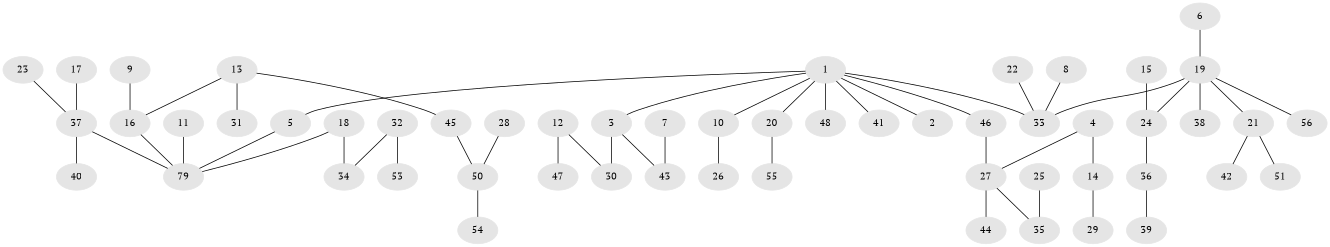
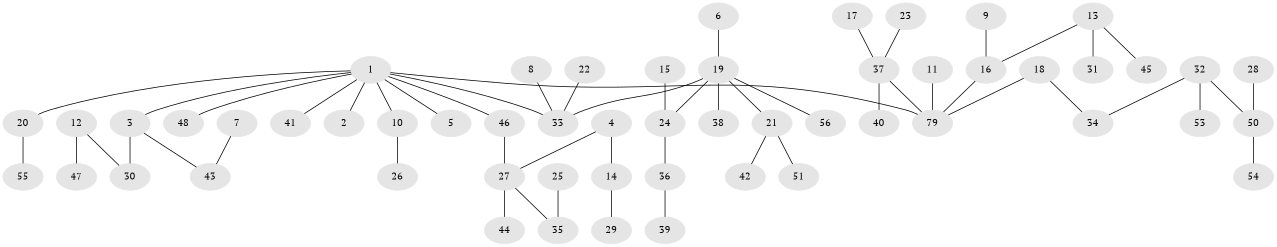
edge "5" -- "79": now "1" -- "79"
edge "45" -- "50": now "32" -- "50"
